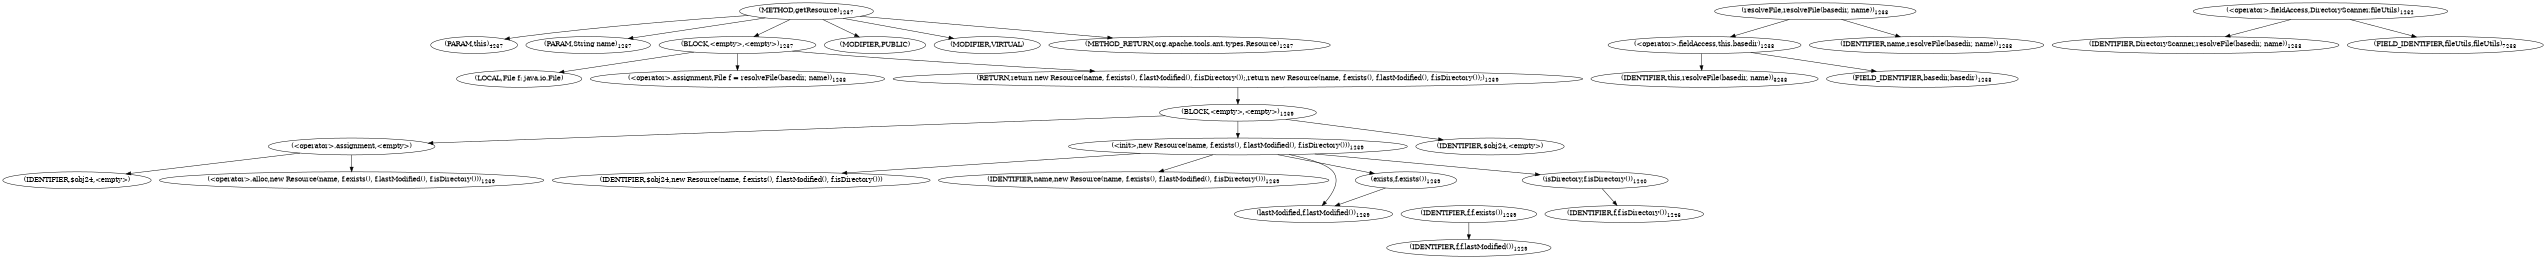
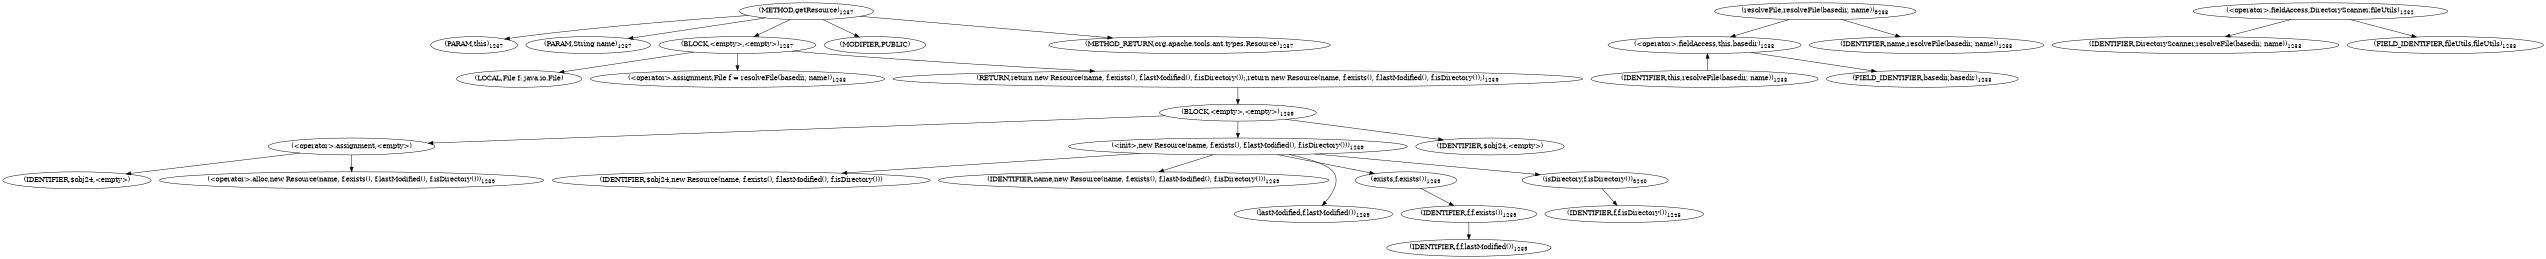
node "(resolveFile,resolveFile(basedir, name))": text "1238" -> "9238"
node "(PARAM,this)": text "4237" -> "1237"
node "(FIELD_IDENTIFIER,fileUtils,fileUtils)": text "7238" -> "1238"
node "(MODIFIER,VIRTUAL)": removed
edge "(<operator>.fieldAccess,this.basedir)" -> "(IDENTIFIER,this,resolveFile(basedir, name))": reversed
node "(IDENTIFIER,this,resolveFile(basedir, name))": text "3238" -> "1238"
node "(isDirectory,f.isDirectory())": text "1240" -> "9240"
edge "(exists,f.exists())" -> "(lastModified,f.lastModified())": now "(exists,f.exists())" -> "(IDENTIFIER,f,f.exists())"
node "(IDENTIFIER,f,f.lastModified())": text "1229" -> "1239"
